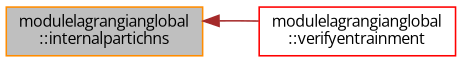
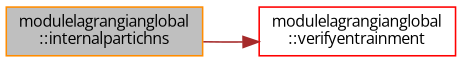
edge "modulelagrangianglobal ::verifyentrainment" -> "modulelagrangianglobal ::internalpartichns": reversed
